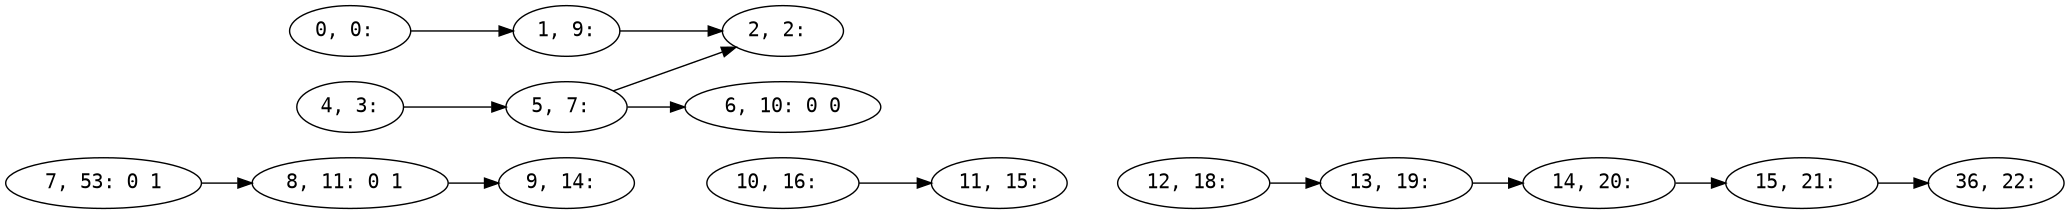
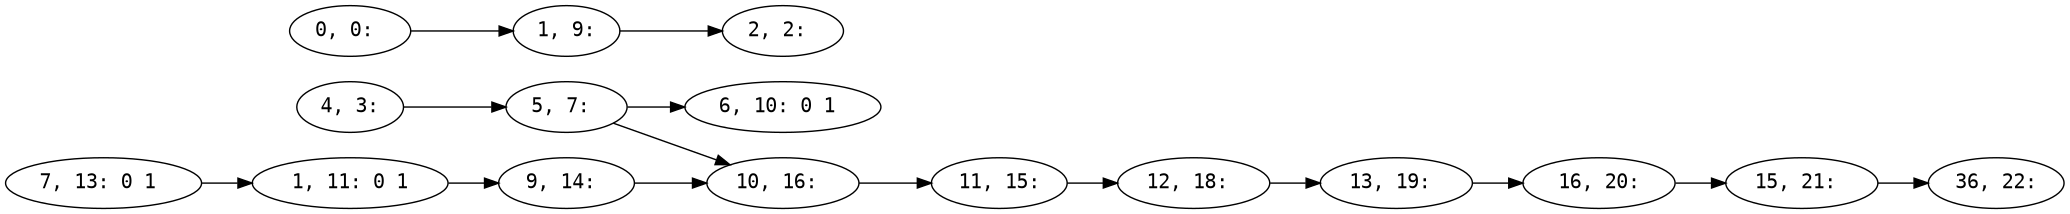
edge "5, 7:" -> "2, 2:": now "5, 7:" -> "10, 16:"
node "6, 10: 0 0": label "6, 10: 0 0" -> "6, 10: 0 1"
node "7, 53: 0 1": label "7, 53: 0 1" -> "7, 13: 0 1"
node "8, 11: 0 1": label "8, 11: 0 1" -> "1, 11: 0 1"
edge "9, 14:" -> "10, 16:": added
edge "11, 15:" -> "12, 18:": added
node "14, 20:": label "14, 20:" -> "16, 20:"
